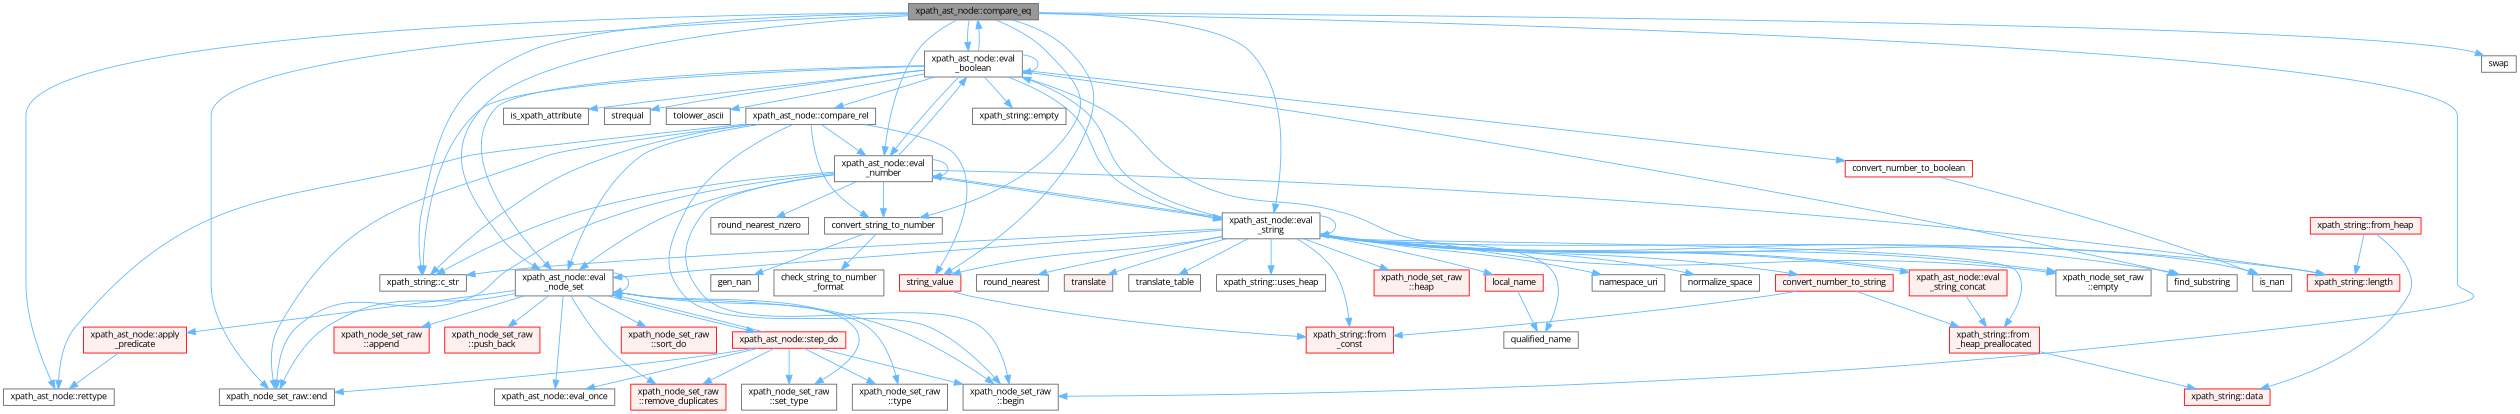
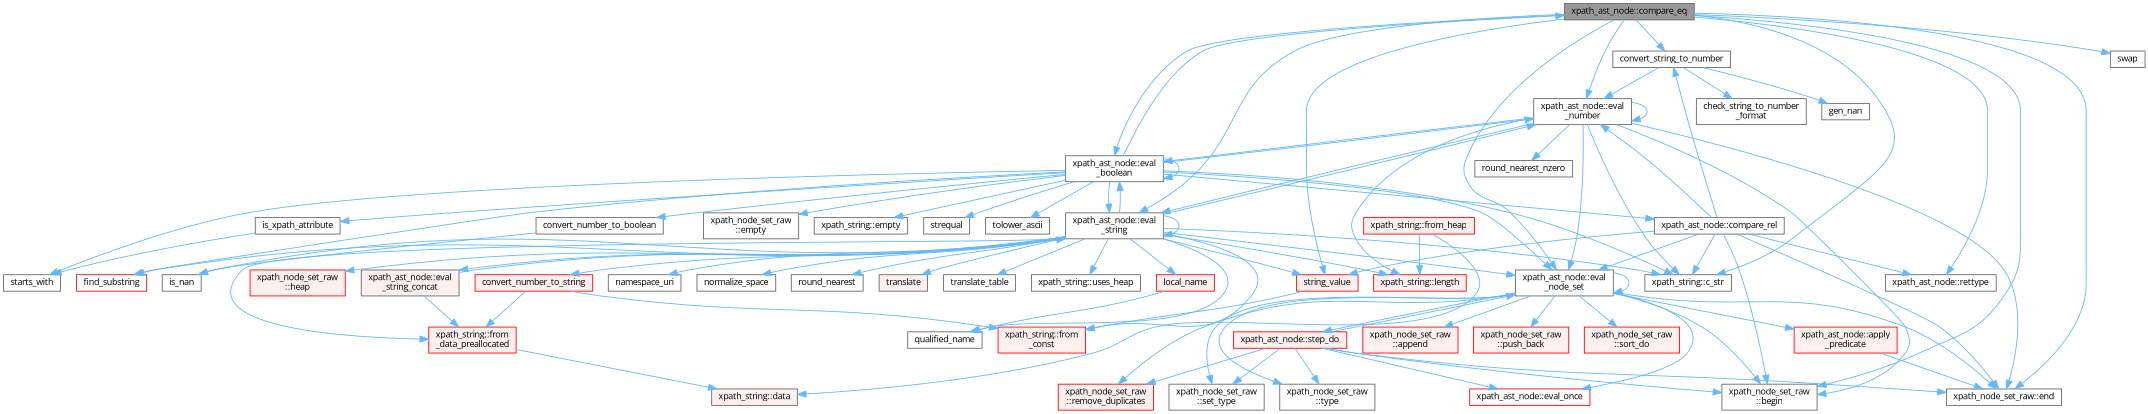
node "convert_number_to_boolean": color red -> grey40
edge "xpath_ast_node::eval _number" -> "convert_string_to_number": reversed
edge "xpath_ast_node::eval _string" -> "xpath_node_set_raw ::empty": removed
node "starts_with": added
node "xpath_ast_node::eval _string_concat": color red -> grey40
node "find_substring": color grey40 -> red
node "xpath_string::from _heap_preallocated": label "xpath_string::from _heap_preallocated" -> "xpath_string::from _data_preallocated"
edge "xpath_ast_node::apply _predicate" -> "xpath_ast_node::rettype": now "xpath_ast_node::apply _predicate" -> "xpath_node_set_raw::end"
node "xpath_ast_node::eval_once": color grey40 -> red
node "xpath_string::data": color red -> grey40
